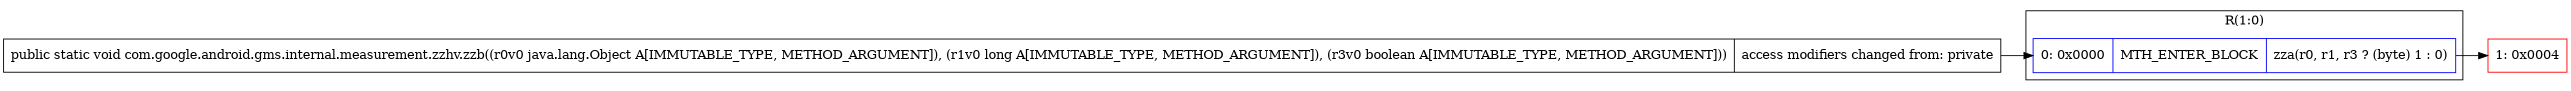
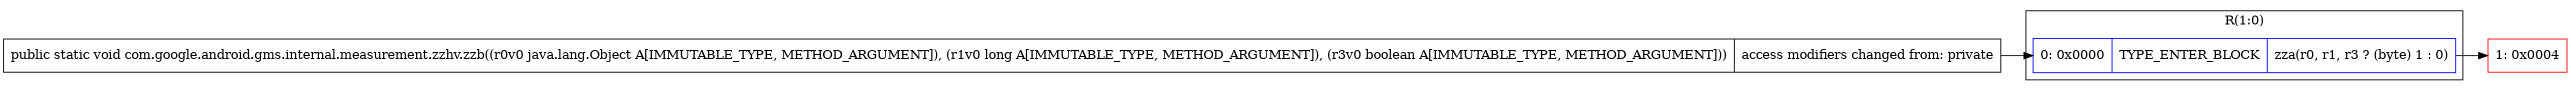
node "0: 0x0000": text "MTH_ENTER_BLOCK" -> "TYPE_ENTER_BLOCK"
